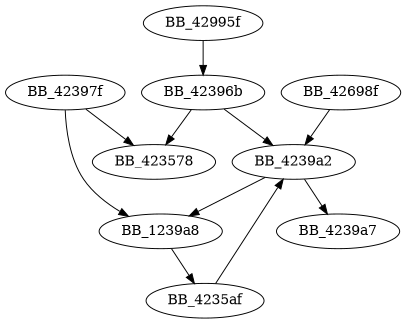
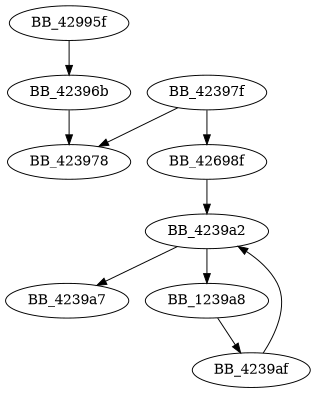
edge "BB_42396b" -> "BB_4239a2": removed
node "BB_423578": label "BB_423578" -> "BB_423978"
edge "BB_42397f" -> "BB_1239a8": now "BB_42397f" -> "BB_42698f"
node "BB_4235af": label "BB_4235af" -> "BB_4239af"
